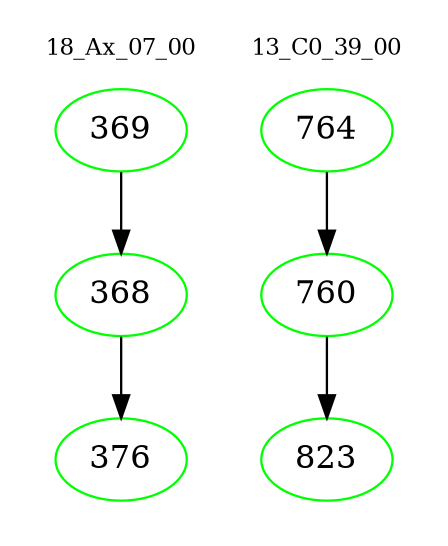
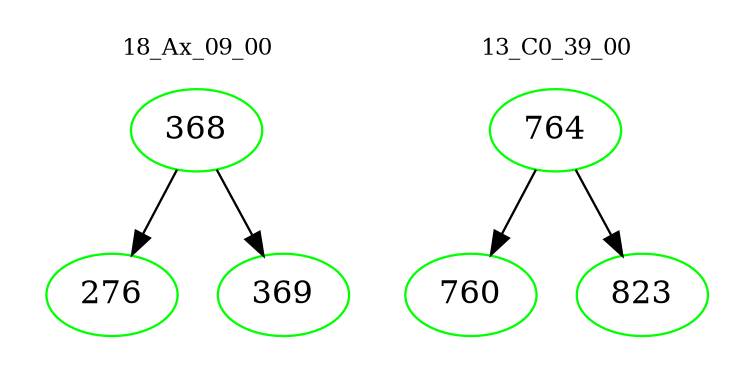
cluster "18_Ax_07_00": label "18_Ax_07_00" -> "18_Ax_09_00"
edge "369" -> "368": reversed
edge "760" -> "823": now "764" -> "823"
node "376": label "376" -> "276"
